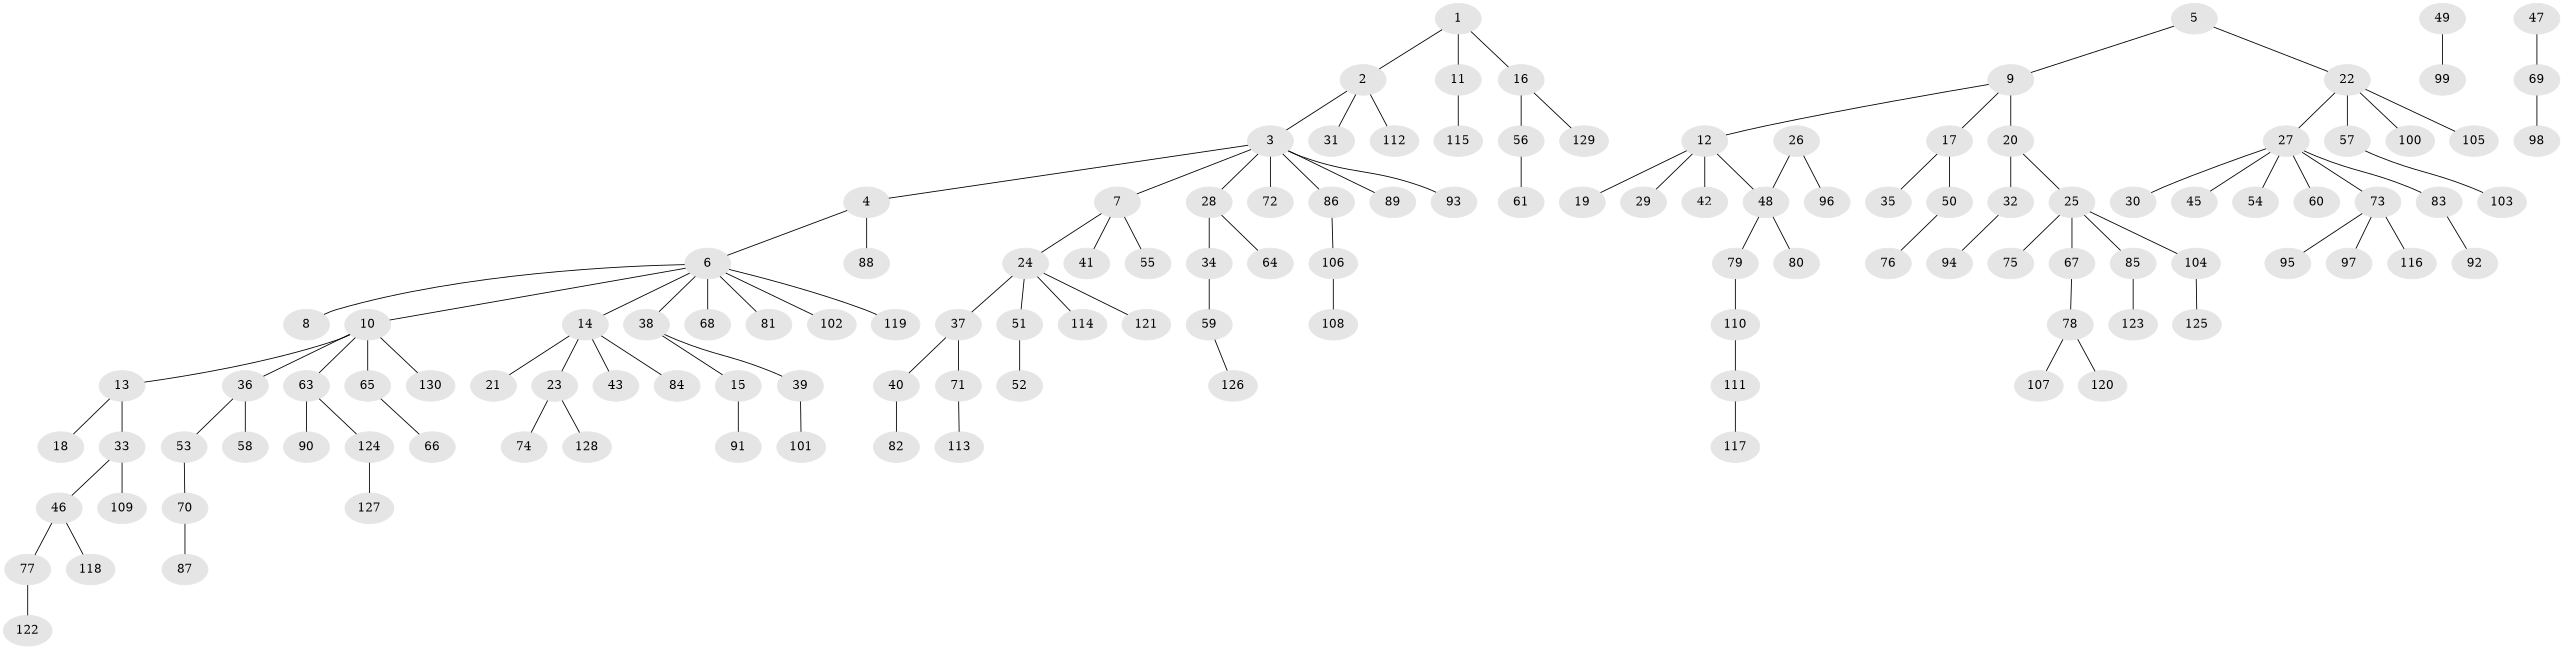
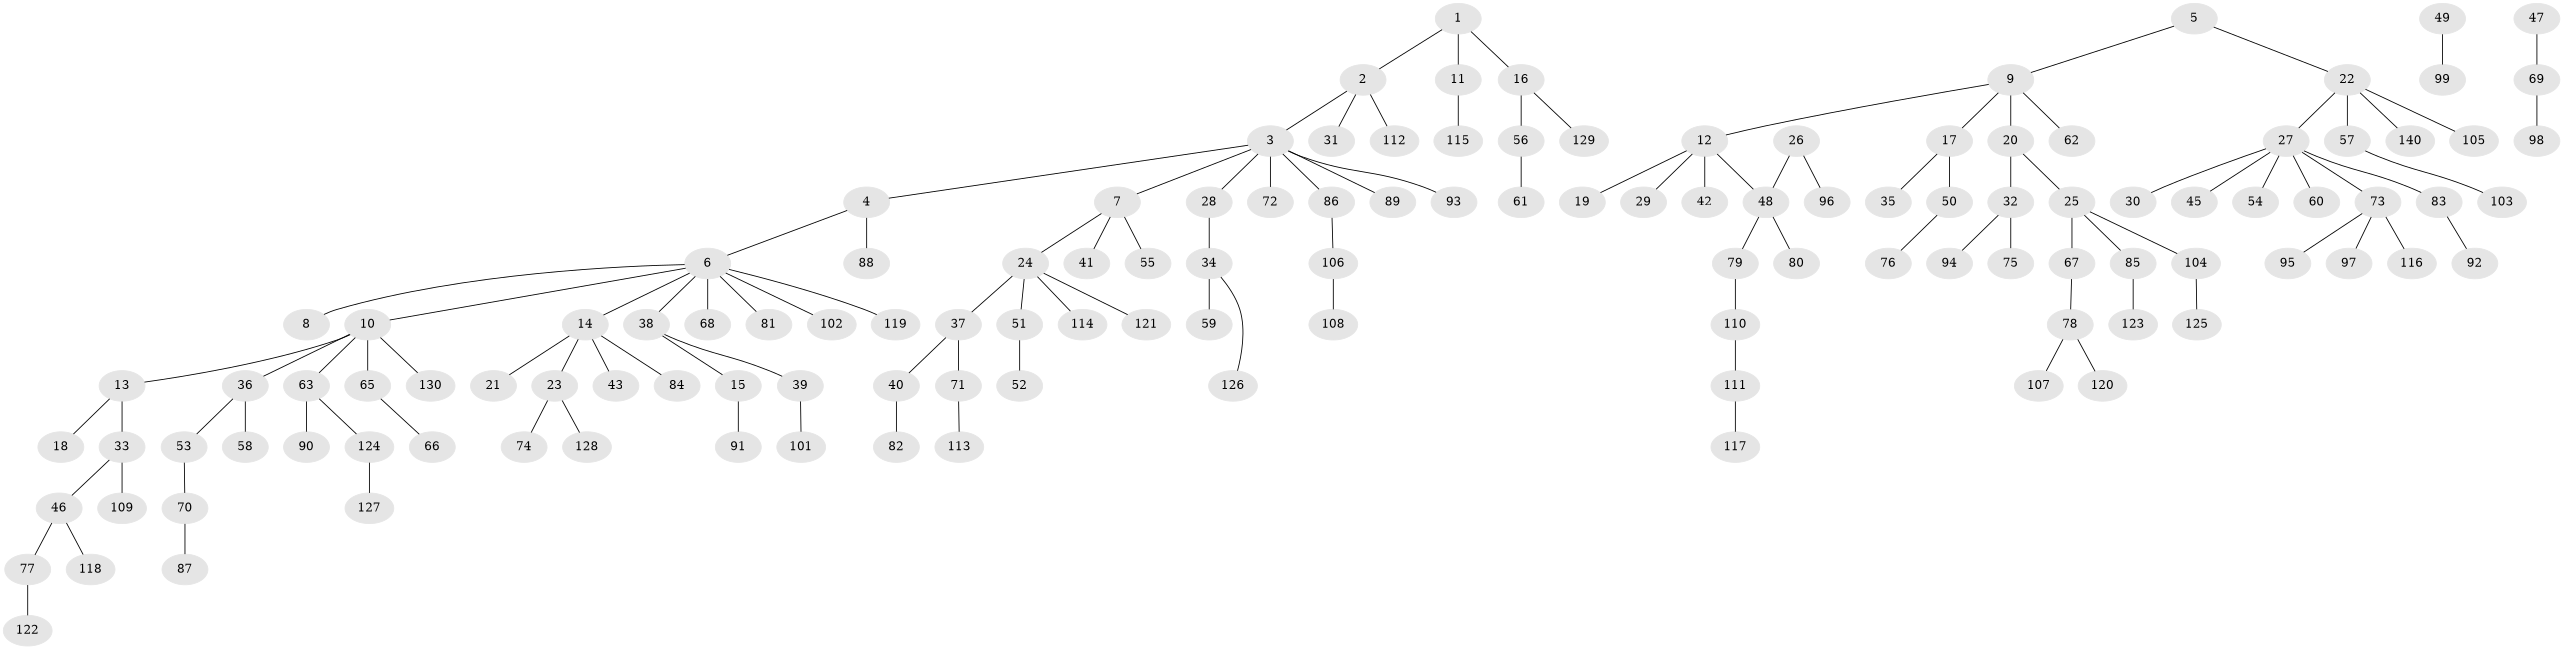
node "62": added
node "100": label "100" -> "140"
edge "25" -- "75": now "32" -- "75"
node "64": removed
edge "59" -- "126": now "34" -- "126"
